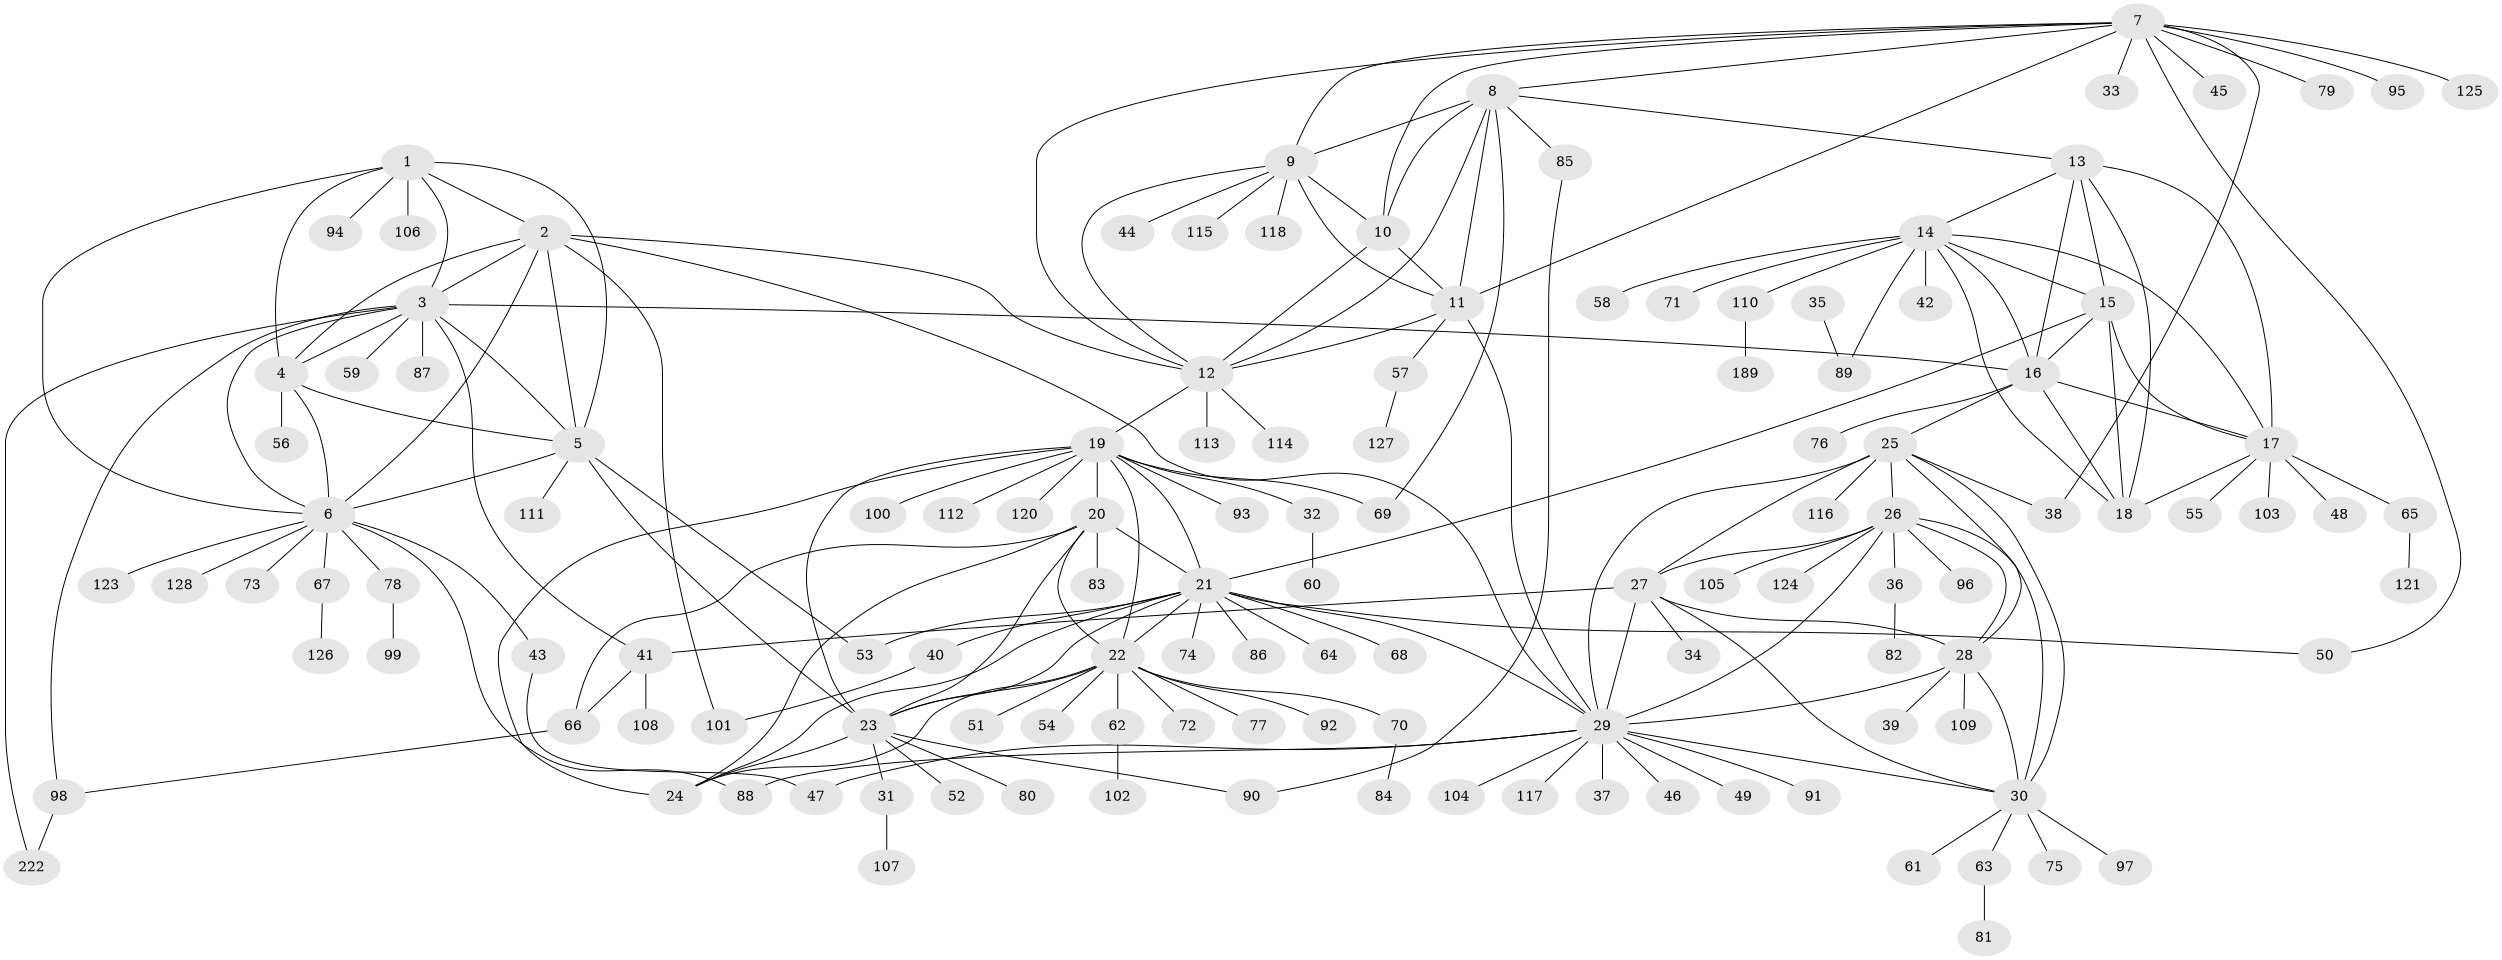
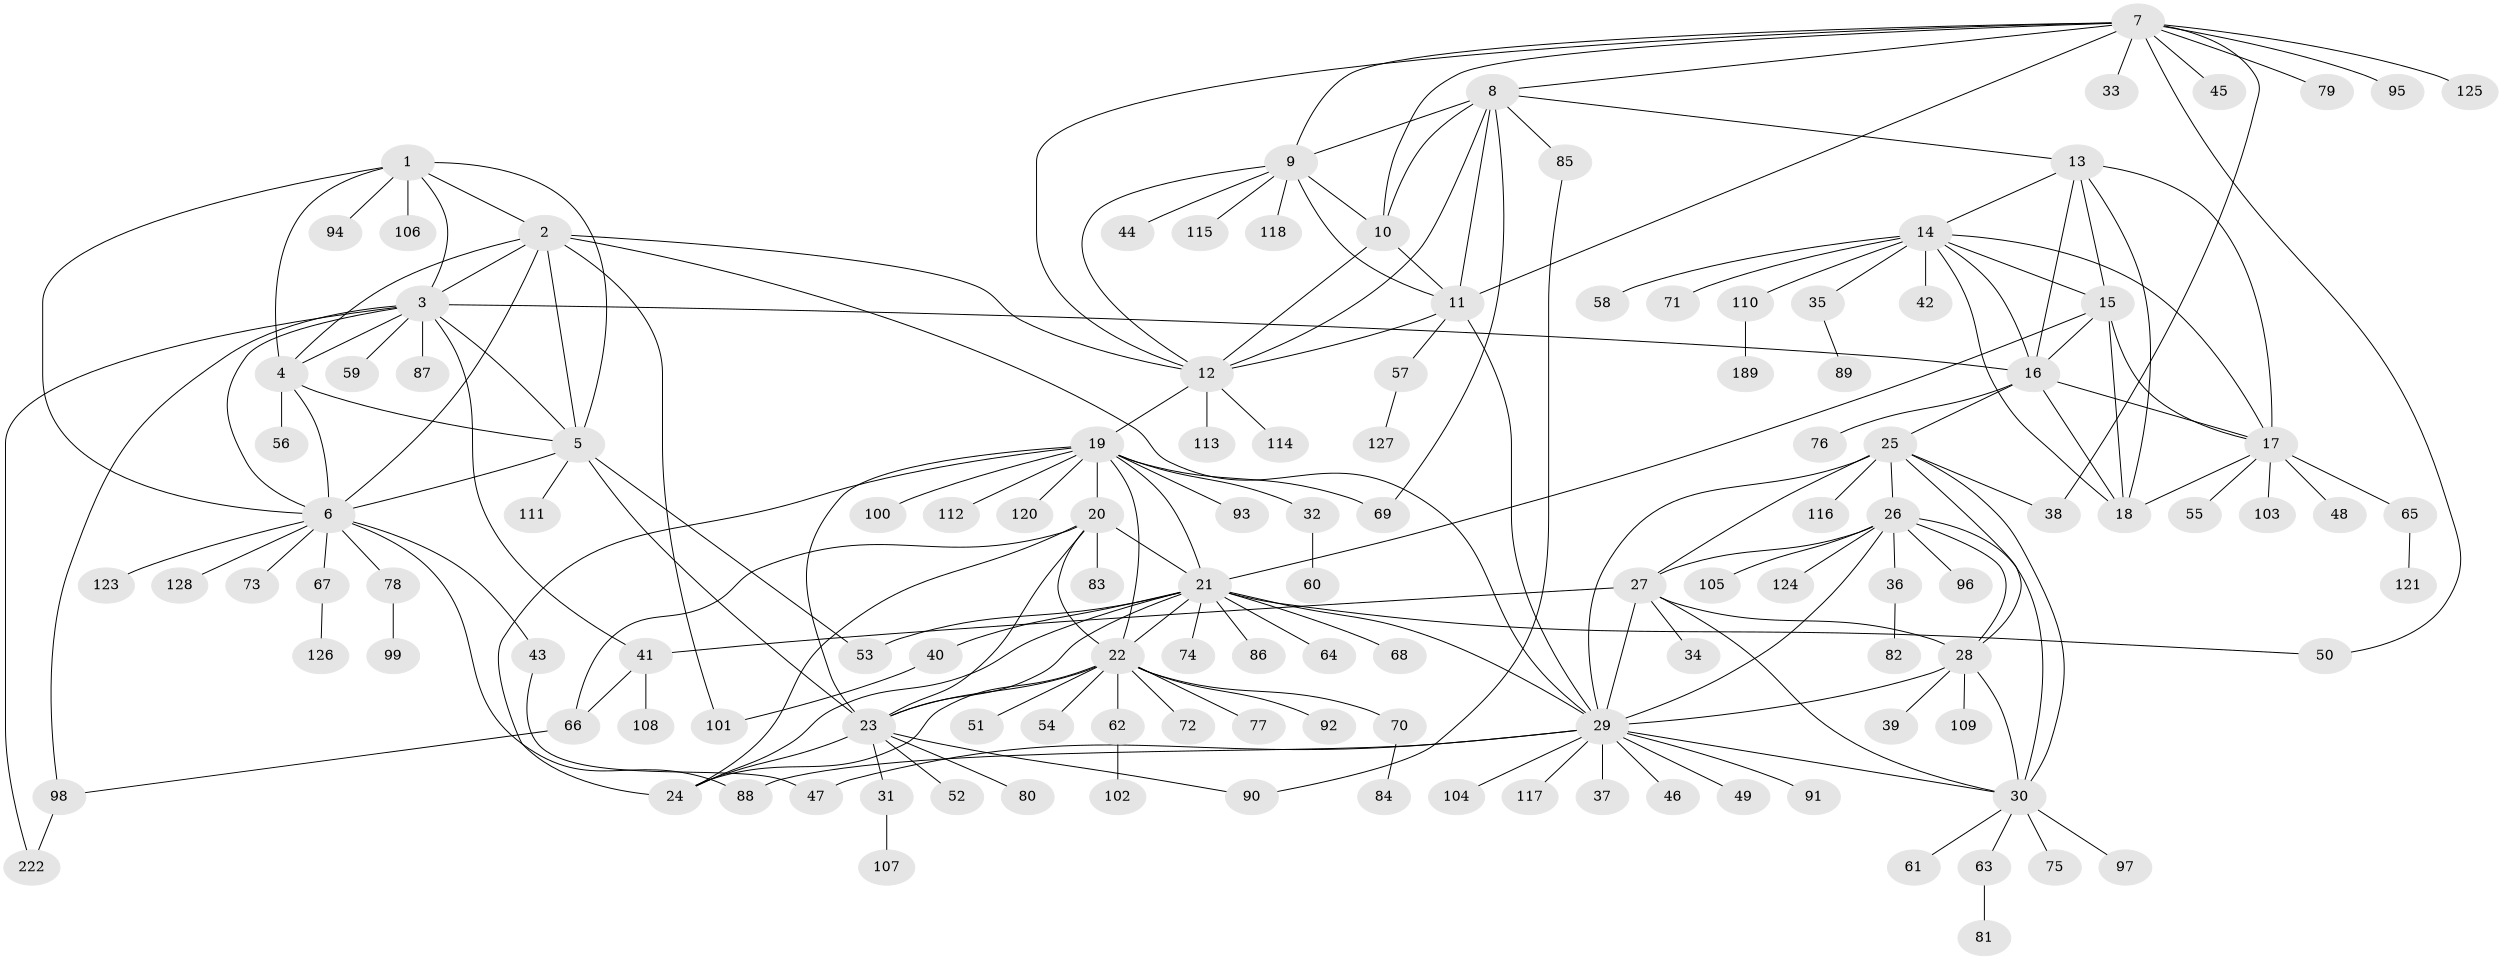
edge "14" -- "89": now "14" -- "35"
